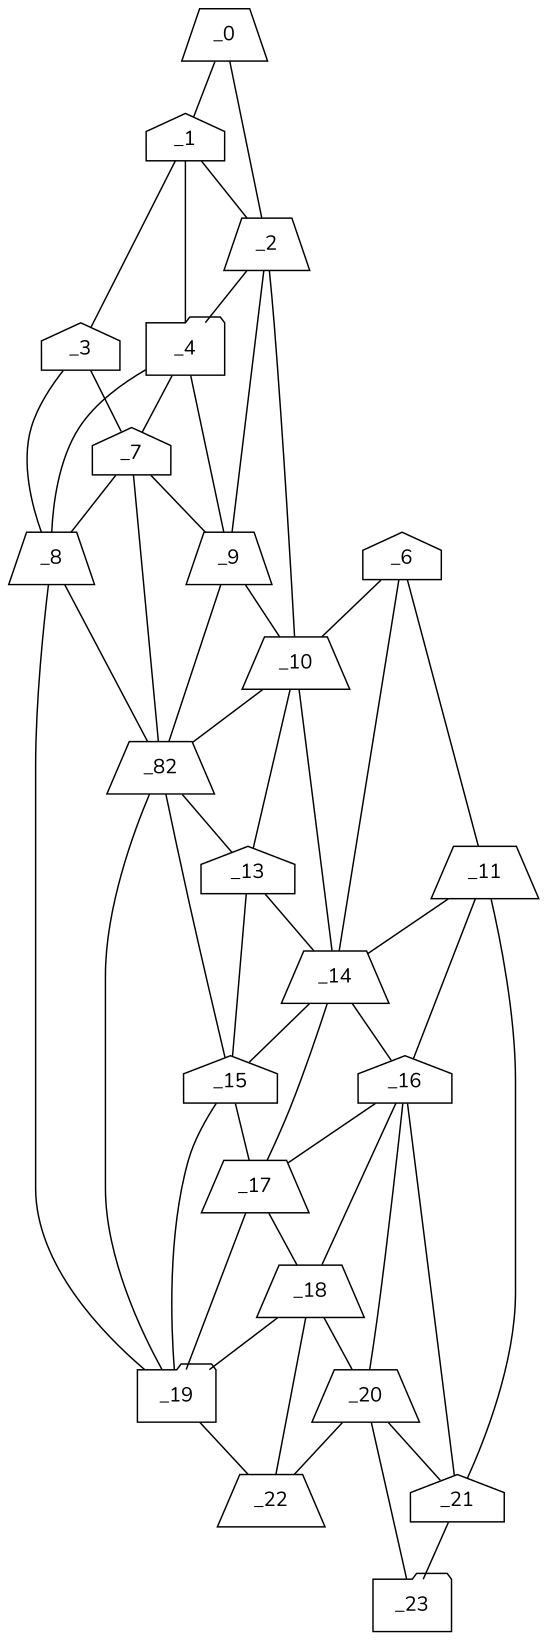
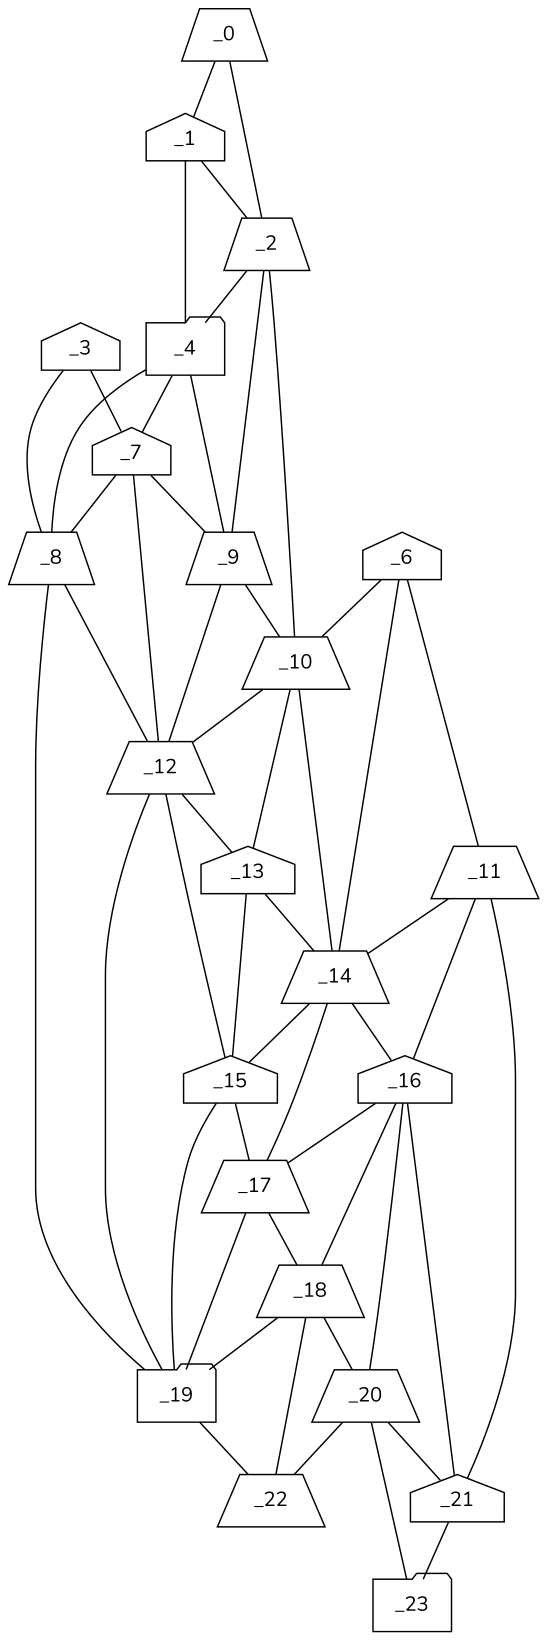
edge "_1" -- "_3": removed
node "_82": label "_82" -> "_12"
